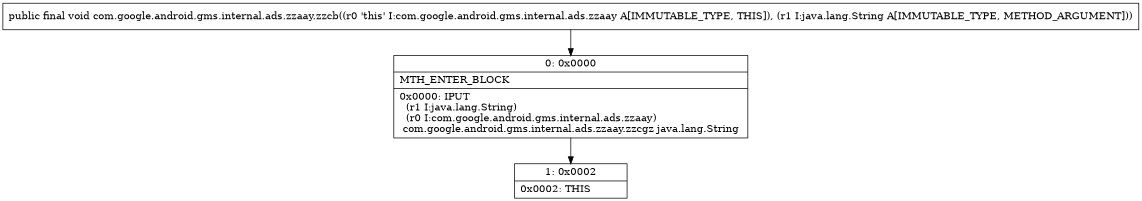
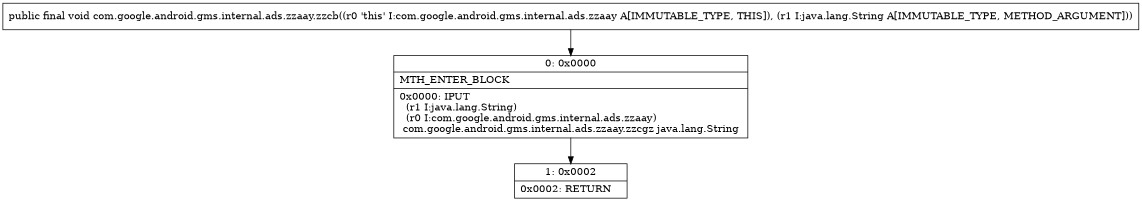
node "1: 0x0002": text "0x0002: THIS" -> "0x0002: RETURN"
